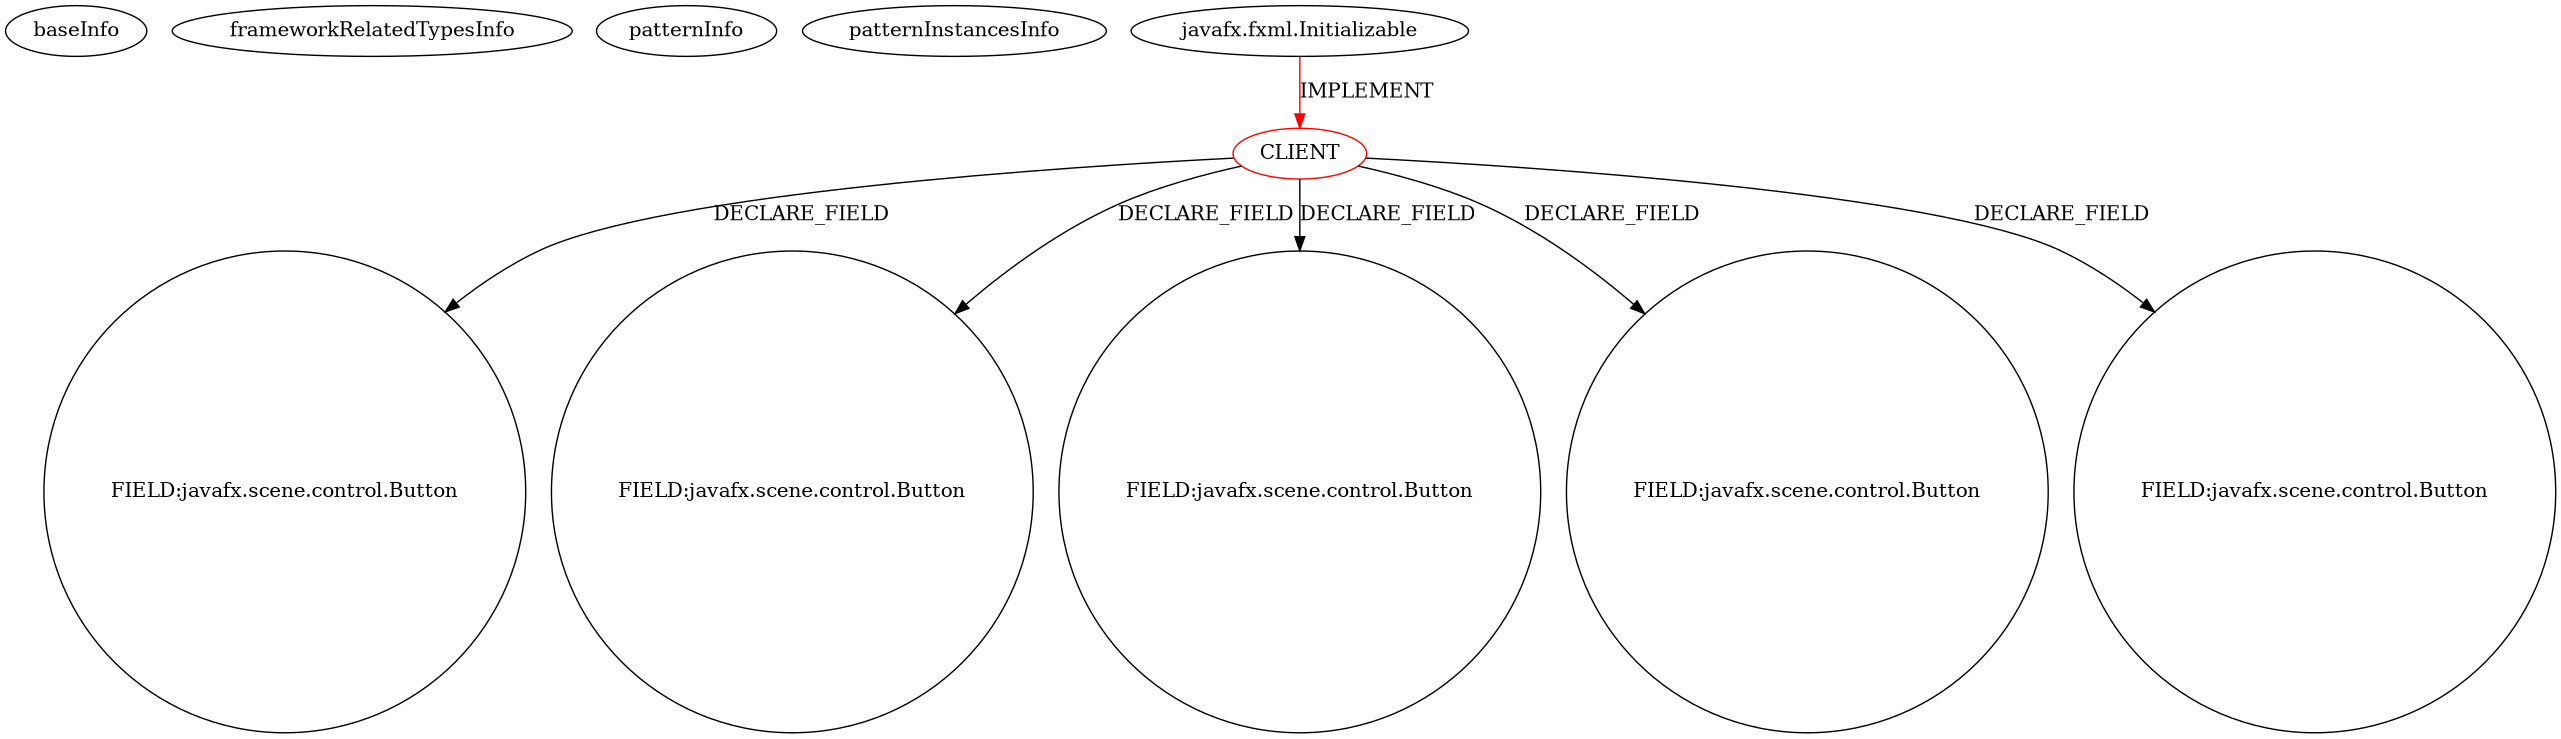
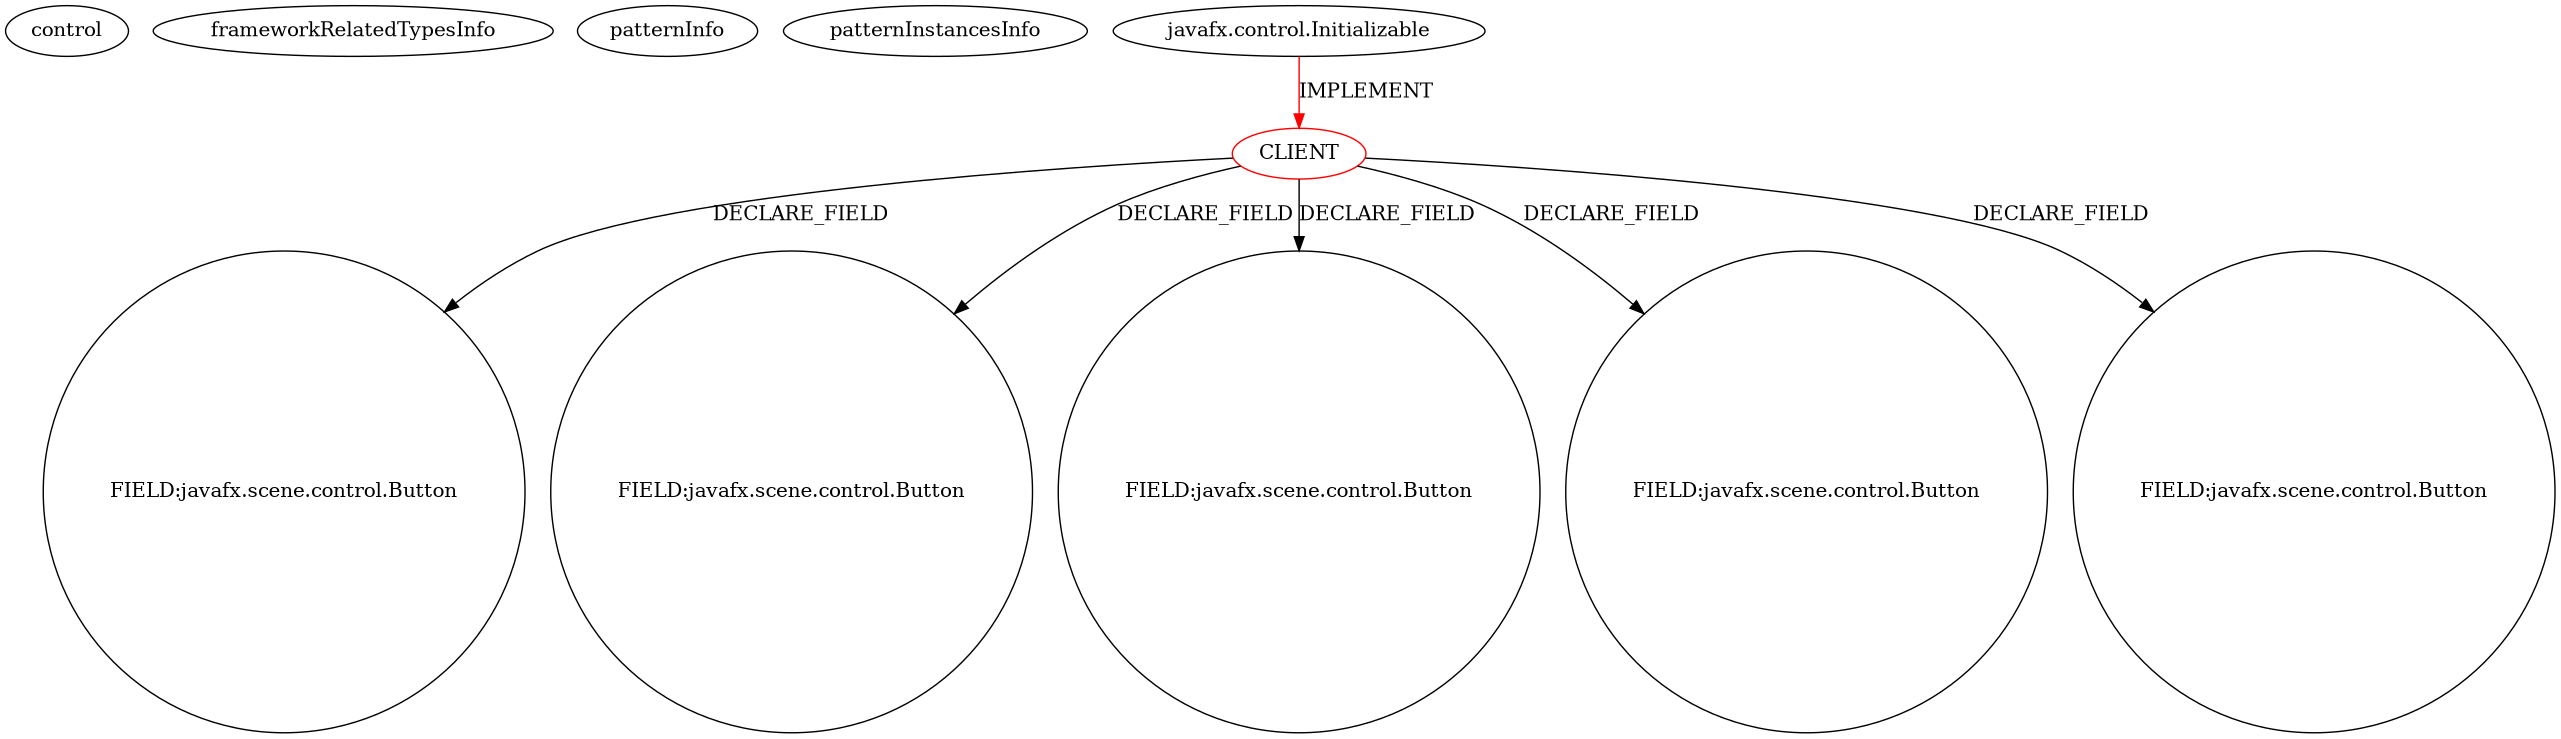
node "baseInfo": label "baseInfo" -> "control"
node "javafx.fxml.Initializable": label "javafx.fxml.Initializable" -> "javafx.control.Initializable"
